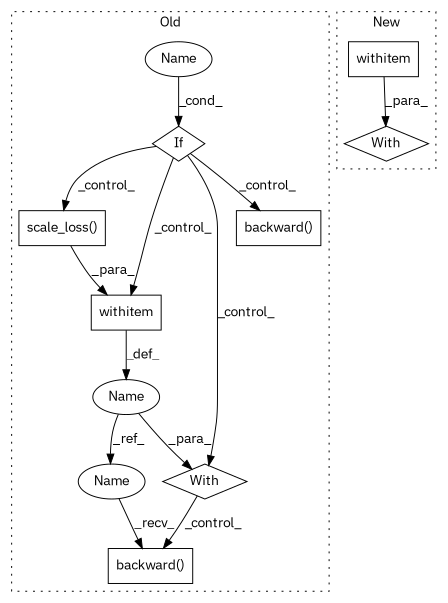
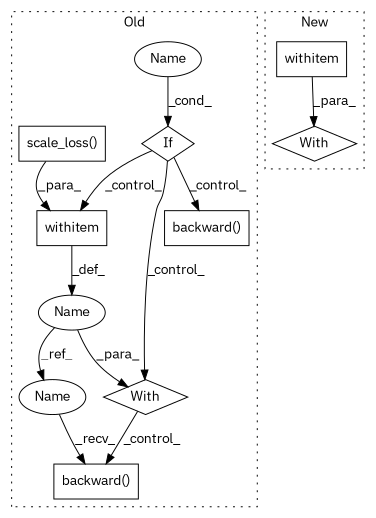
edge "If" -> "scale_loss()": removed, label "_control_"
